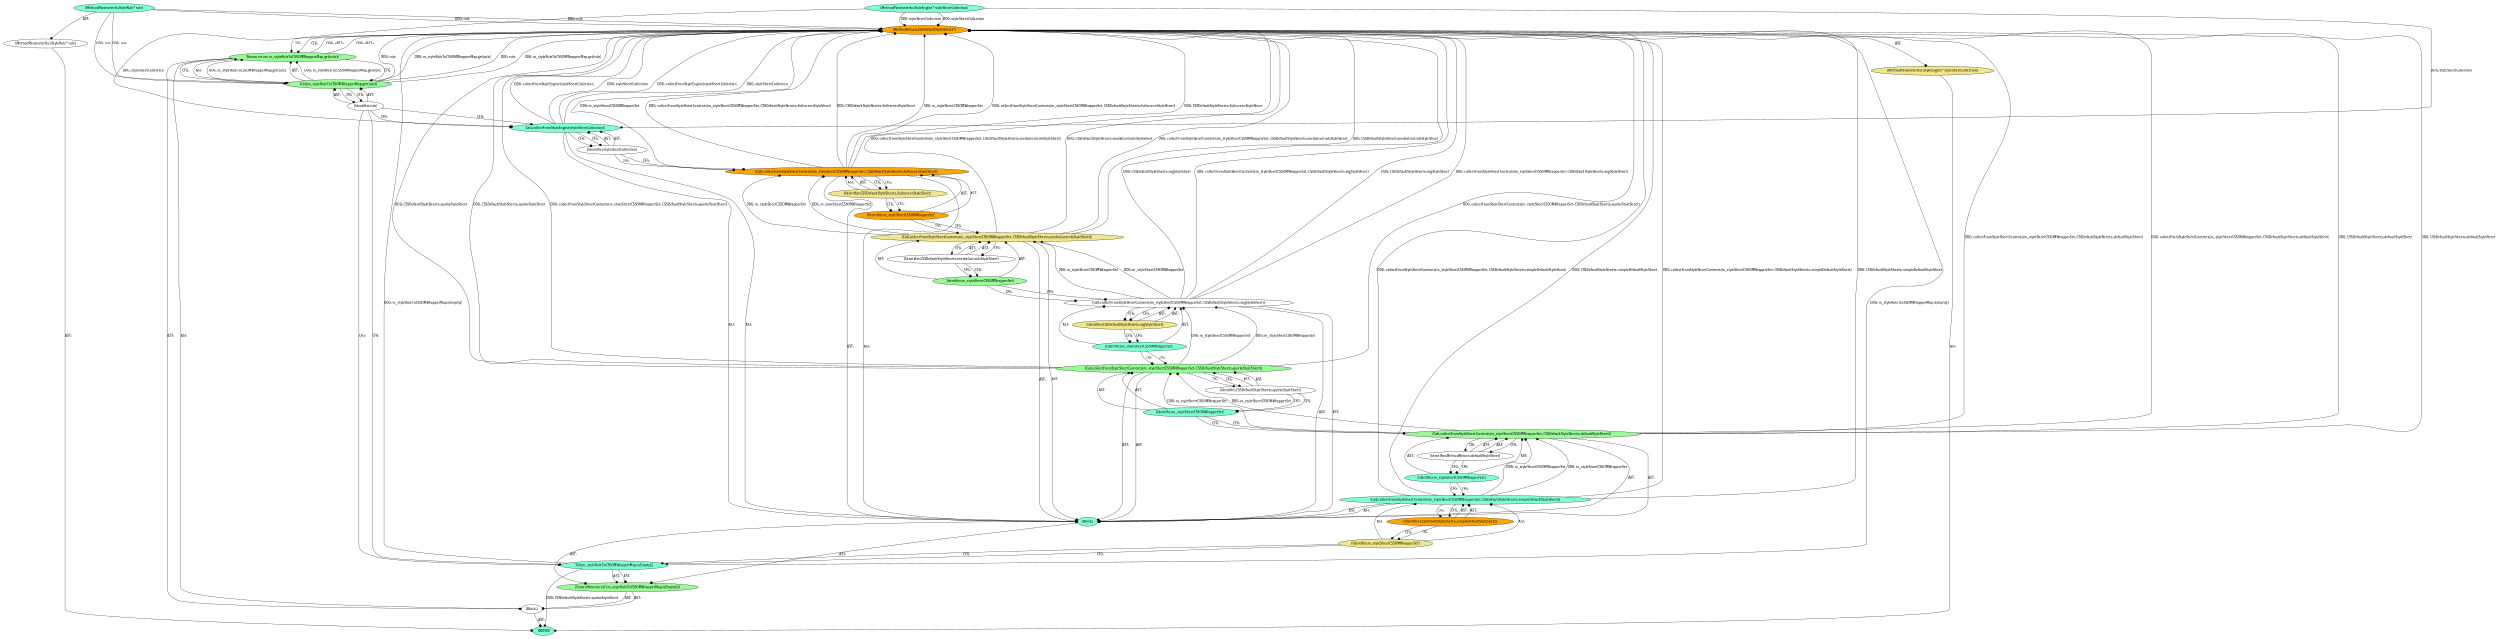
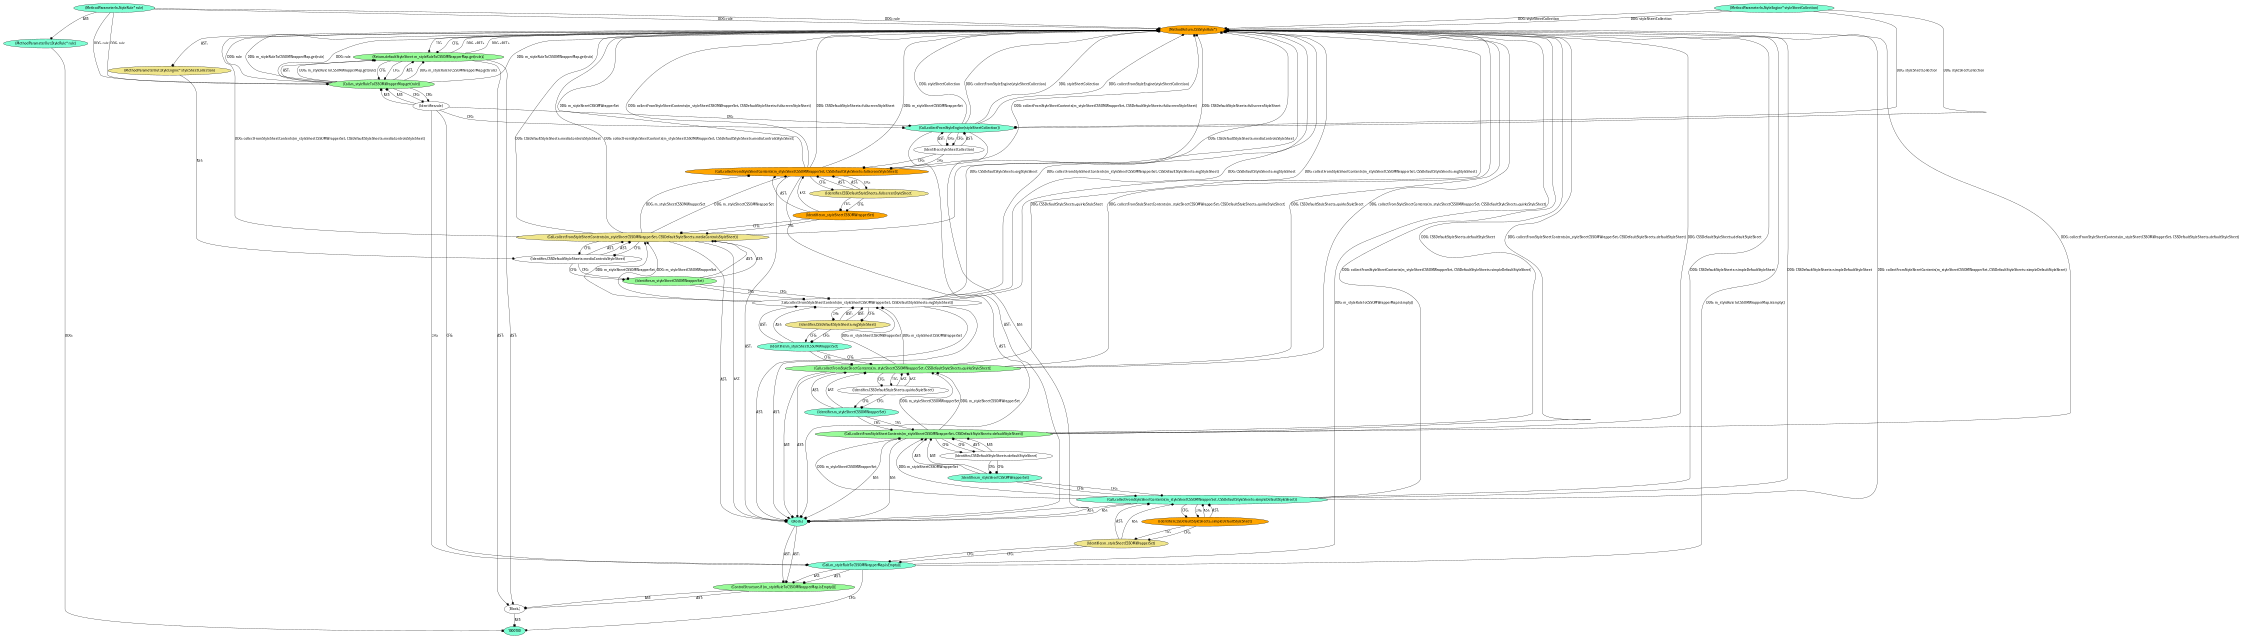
node "(MethodReturn,CSSDefaultStyleSheets*)": label "(MethodReturn,CSSDefaultStyleSheets*)" -> "(MethodReturn,CSSStyleRule*)"
node "(MethodParameterOut,StyleRule* rule)": fillcolor white -> aquamarine
node "(Return,return m_styleRuleToCSSOMWrapperMap.get(rule);)": label "(Return,return m_styleRuleToCSSOMWrapperMap.get(rule);)" -> "(Return,defaultStyleSheet m_styleRuleToCSSOMWrapperMap.get(rule);)"
edge "(MethodParameterOut,StyleRule* rule)" -> "1000100": label "AST: " -> "DDG: "
node "(Identifier,MethodReturn::defaultStyleSheet)": label "(Identifier,MethodReturn::defaultStyleSheet)" -> "(Identifier,CSSDefaultStyleSheets::defaultStyleSheet)"
edge "(Call,m_styleRuleToCSSOMWrapperMap.isEmpty())" -> "1000100": label "DDG: CSSDefaultStyleSheets::quirksStyleSheet" -> "CFG: "
edge "(MethodParameterOut,StyleEngine* styleSheetCollection)" -> "1000100": now "(MethodParameterOut,StyleEngine* styleSheetCollection)" -> "(Identifier,CSSDefaultStyleSheets::mediaControlsStyleSheet)"
